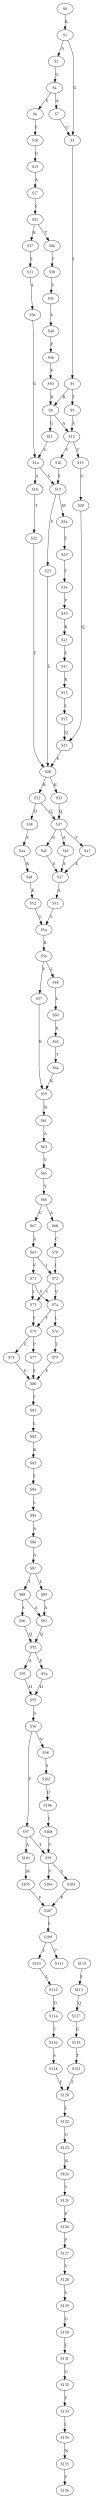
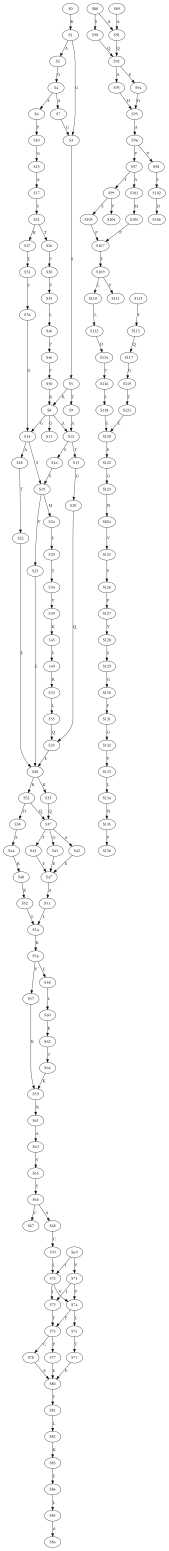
edge "S11" -> "S14": now "S8" -> "S14"
edge "S67" -> "S69": removed, label "A"
node "S87": removed
node "S108": removed
